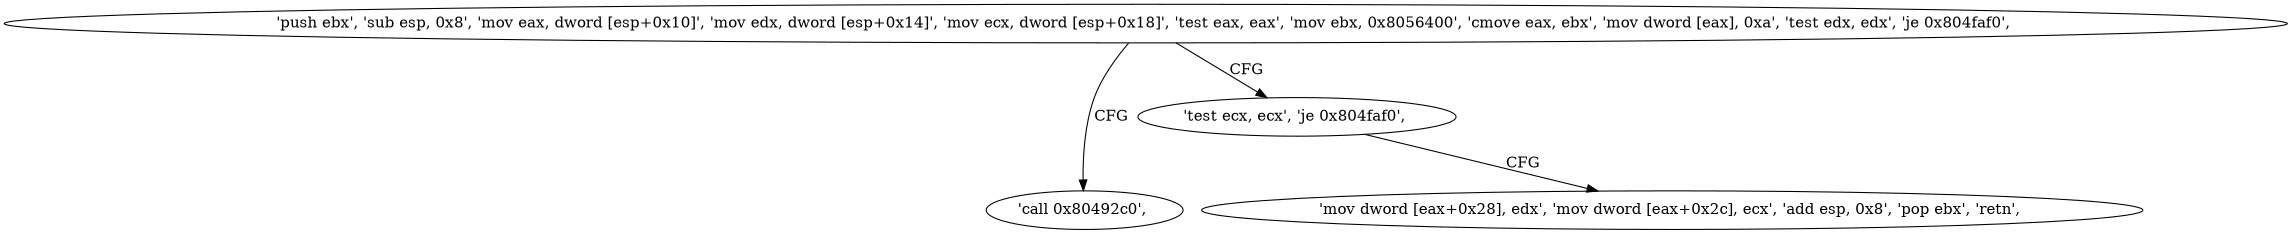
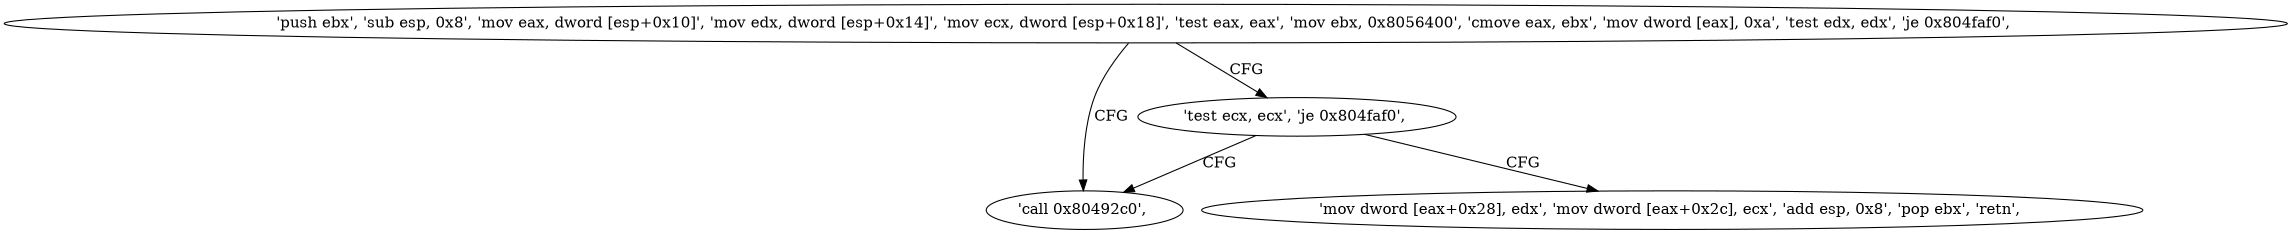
edge "'test ecx, ecx', 'je 0x804faf0'," -> "'call 0x80492c0',": added, label "CFG"
